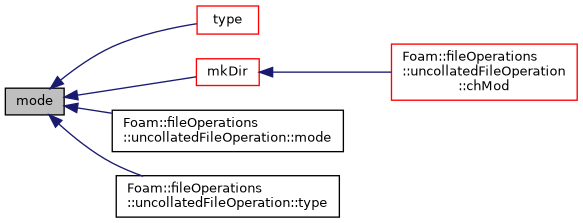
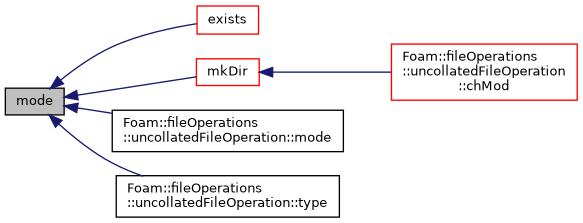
node "type": label "type" -> "exists"
